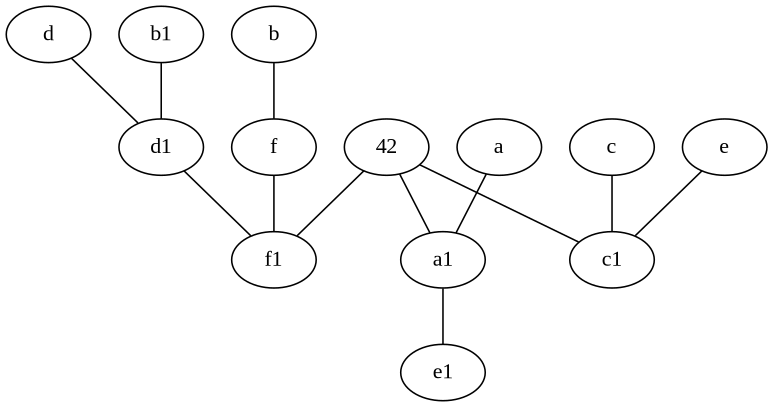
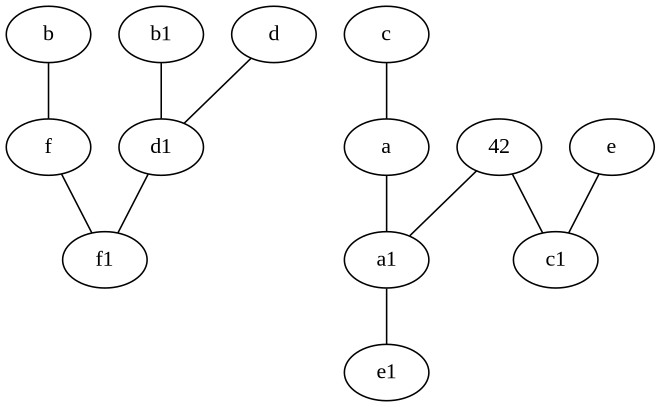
edge "42" -- "f1": removed
edge "c" -- "c1": now "c" -- "a"
